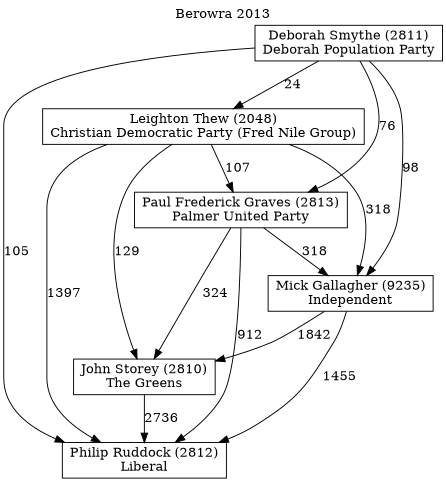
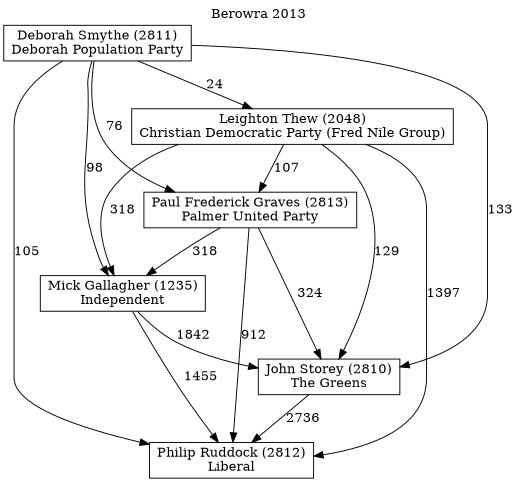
edge "Deborah Smythe (2811) Deborah Population Party" -> "John Storey (2810) The Greens": added, label "133"
node "Mick Gallagher (9235) Independent": label "Mick Gallagher (9235) Independent" -> "Mick Gallagher (1235) Independent"
